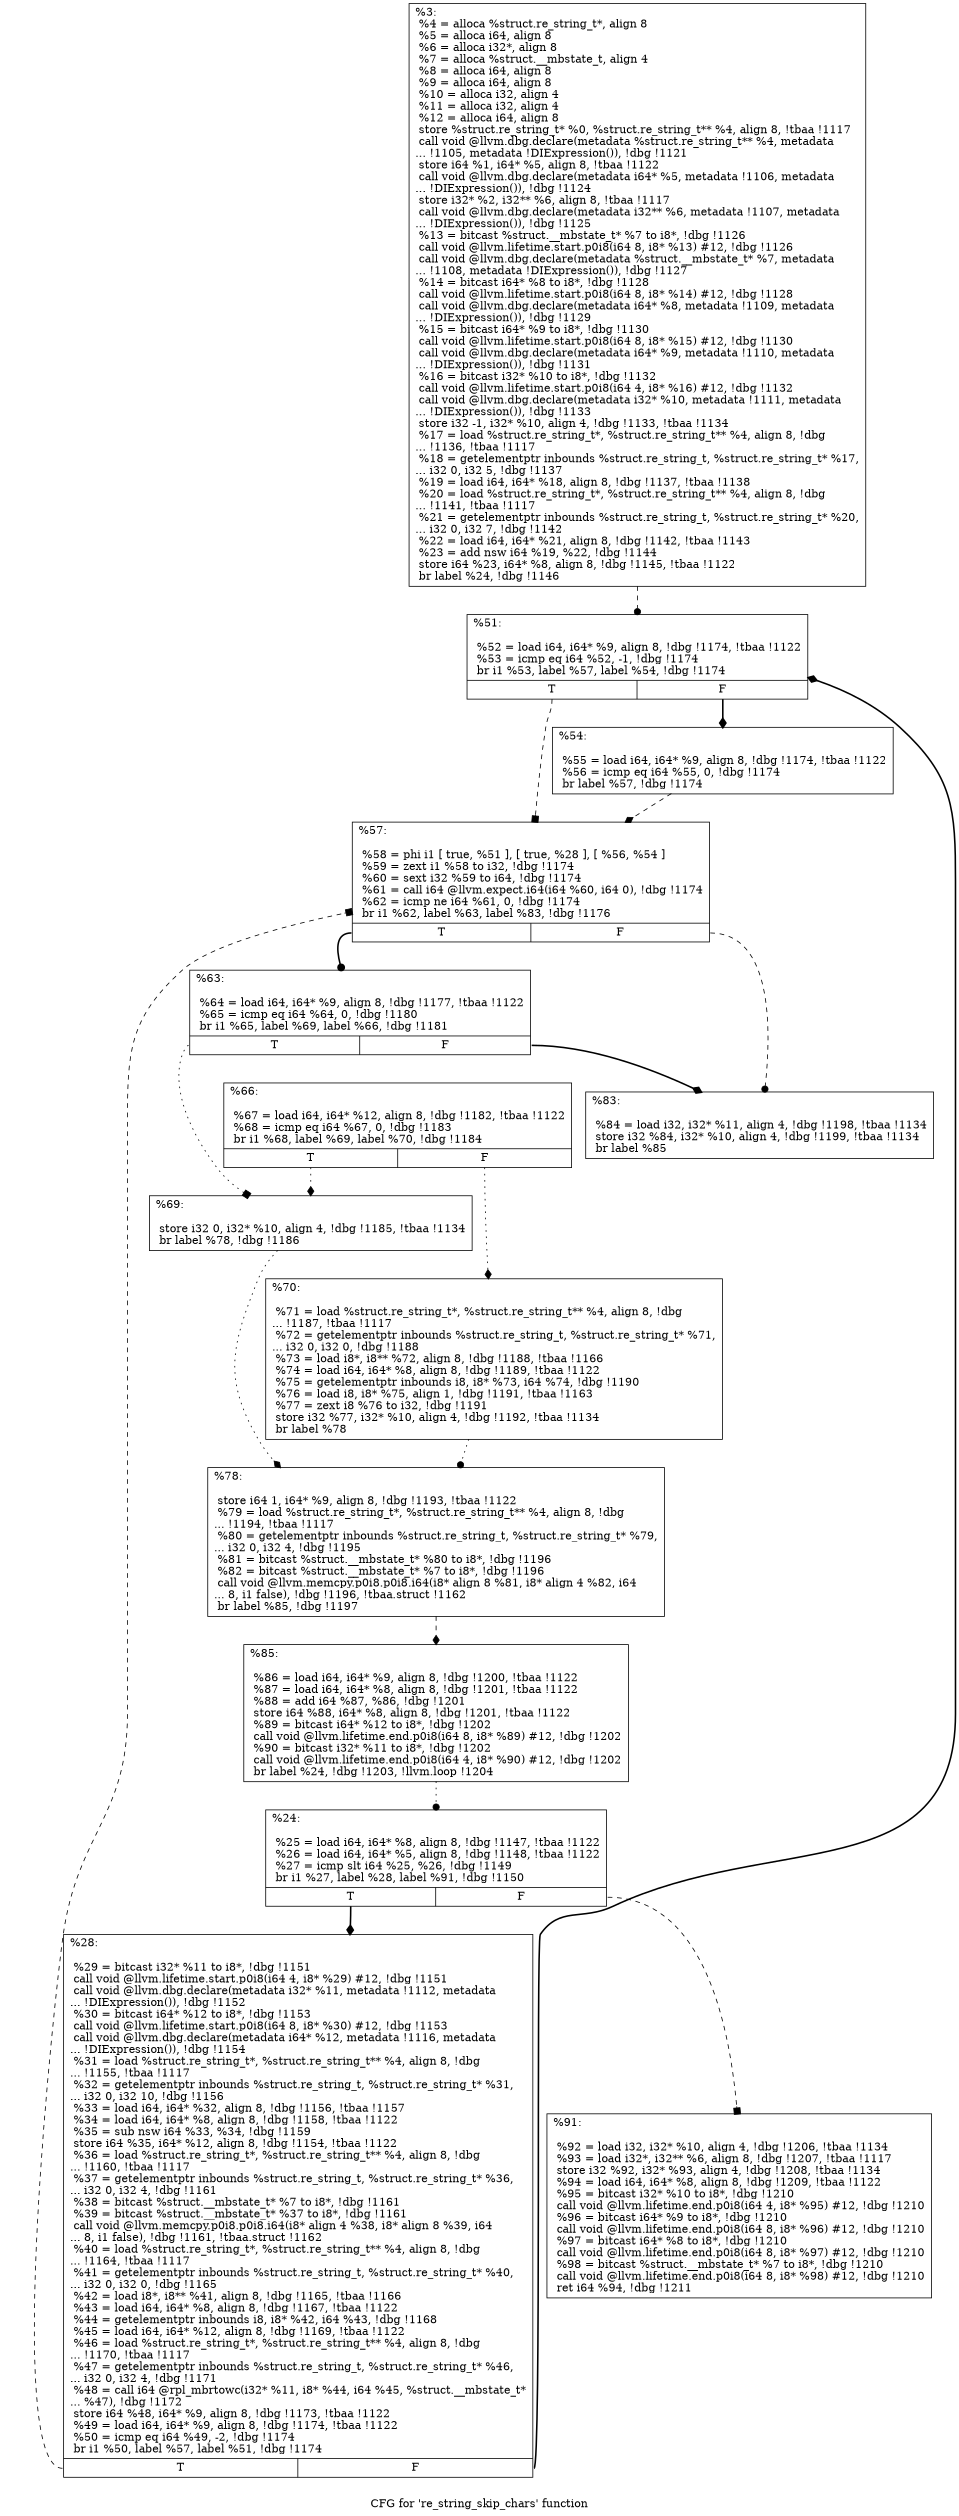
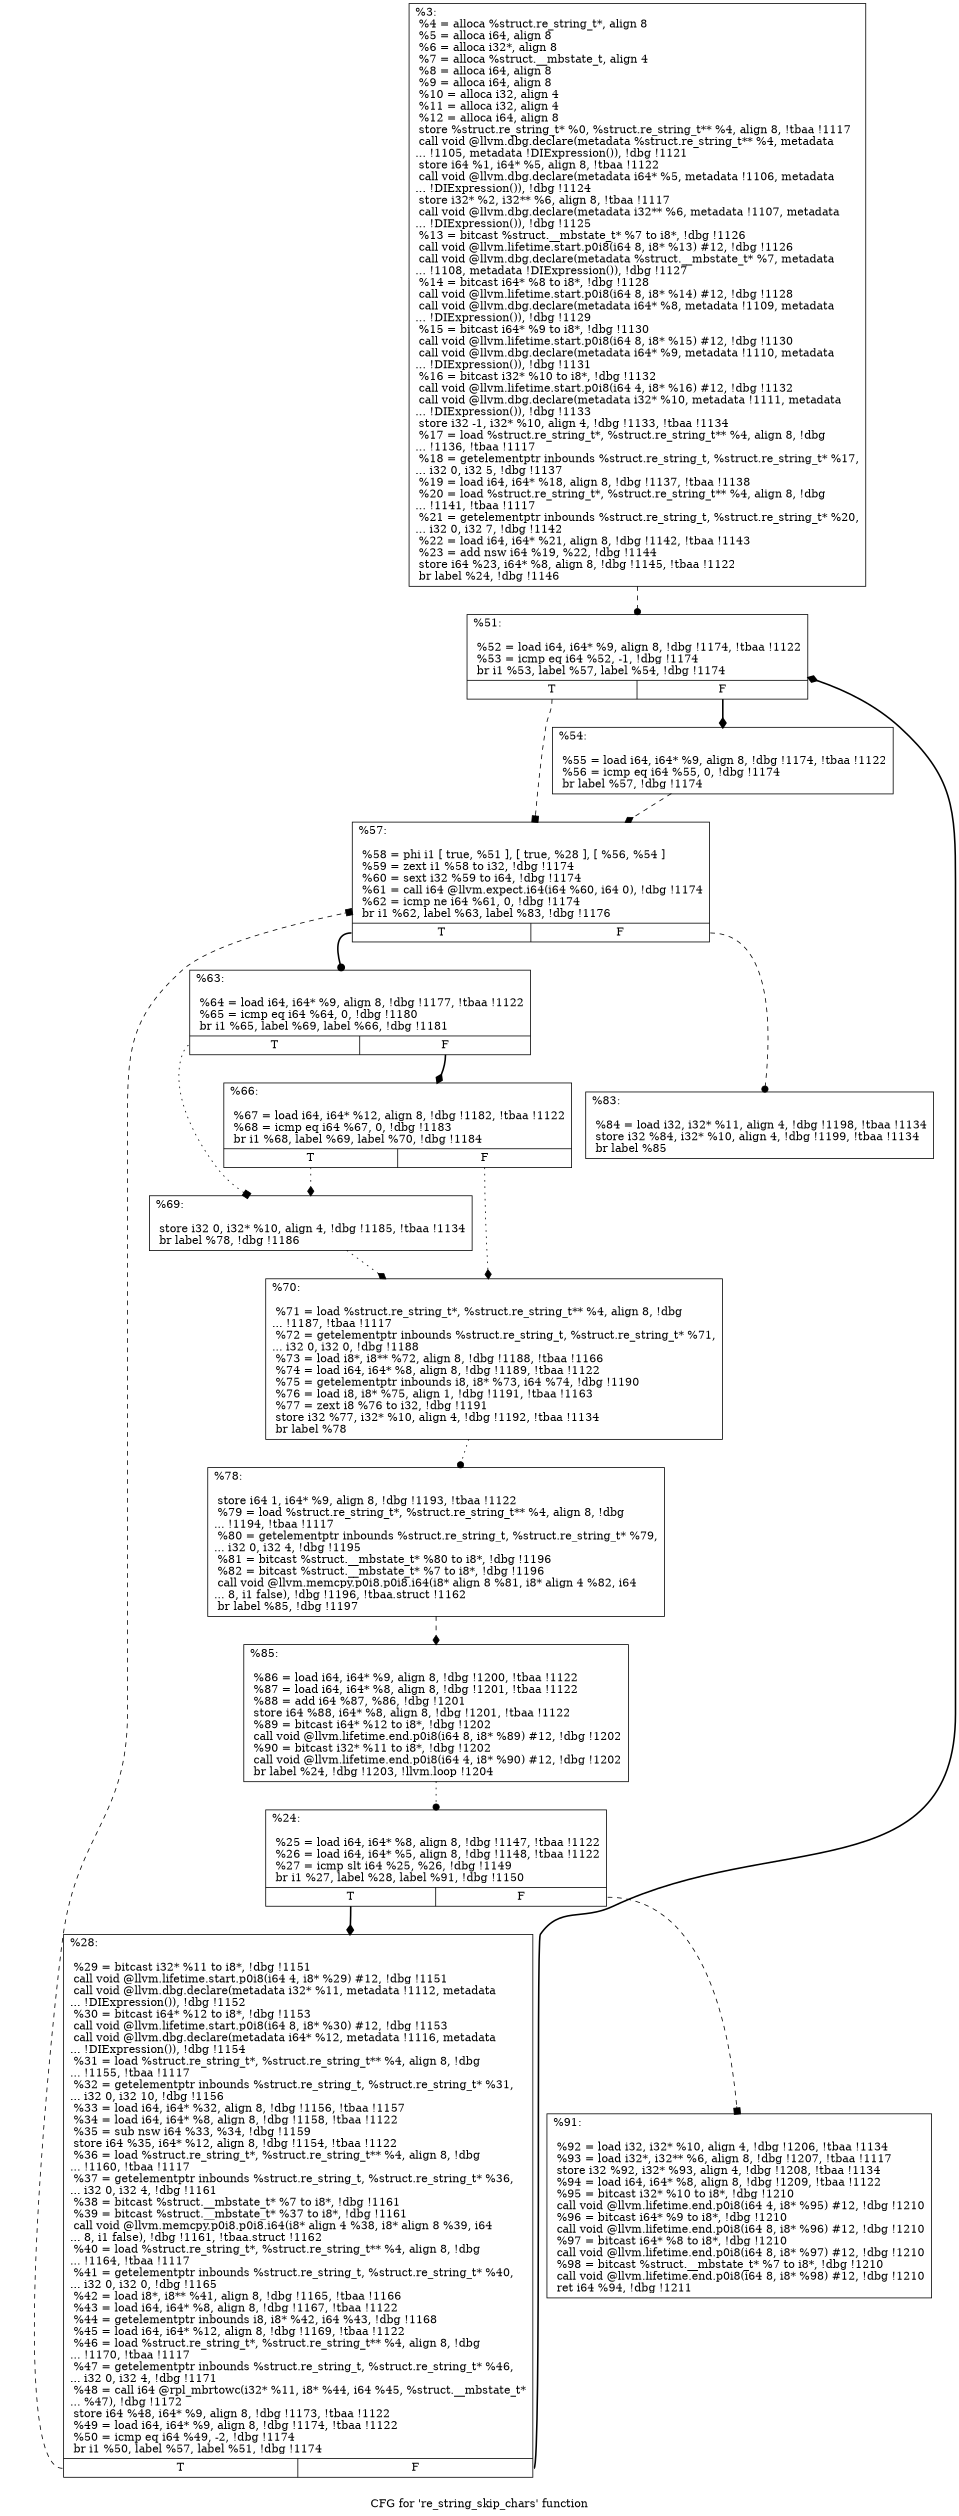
edge "%63:" -> "%83:": now "%63:" -> "%66:"
edge "%69:" -> "%78:": now "%69:" -> "%70:"
